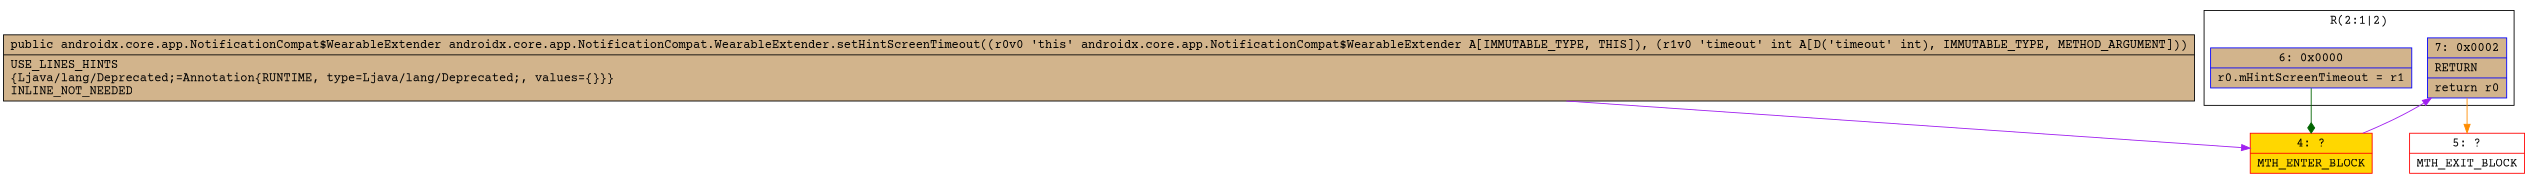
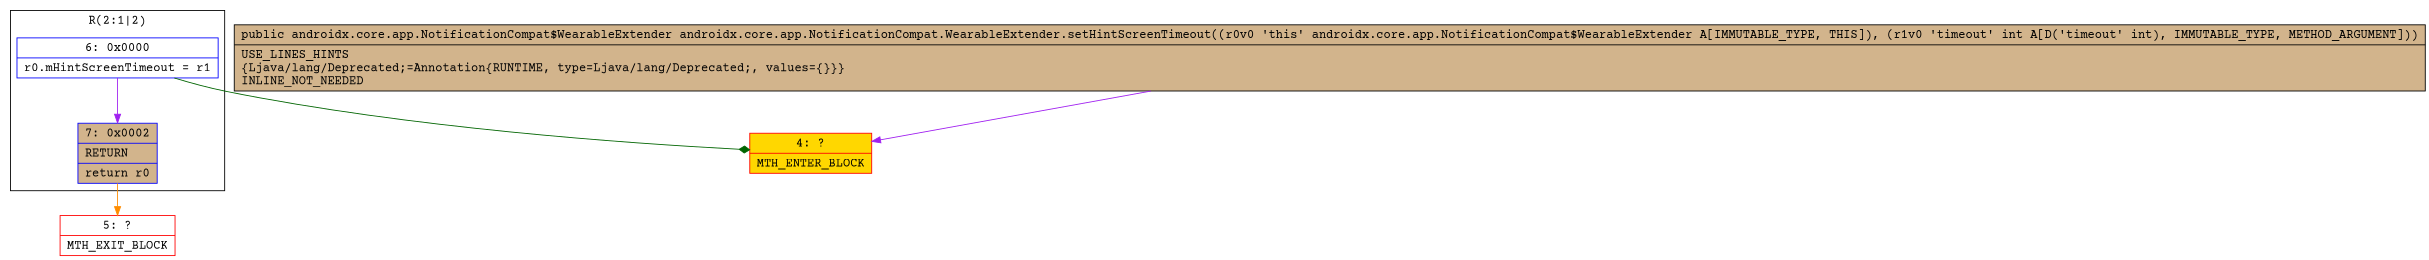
node "6: 0x0000": fillcolor tan -> white
edge "4: ?" -> "7: 0x0002": now "6: 0x0000" -> "7: 0x0002"
